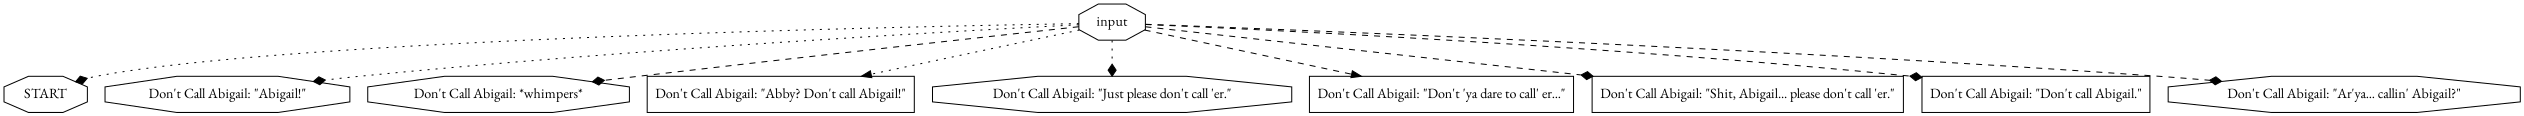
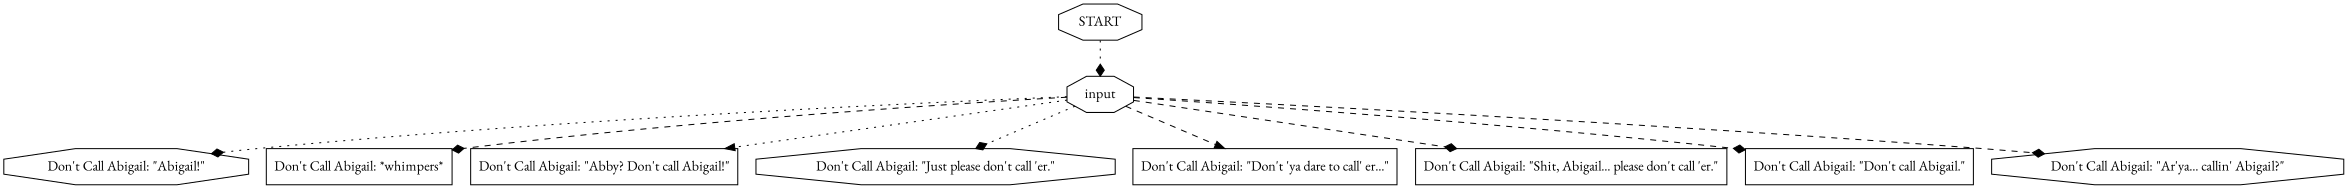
edge "input" -> "START": reversed
node "Don't Call Abigail: *whimpers*": shape octagon -> box
